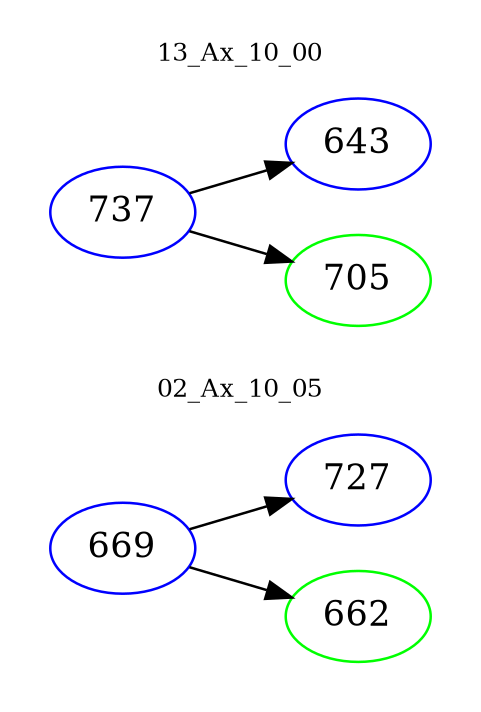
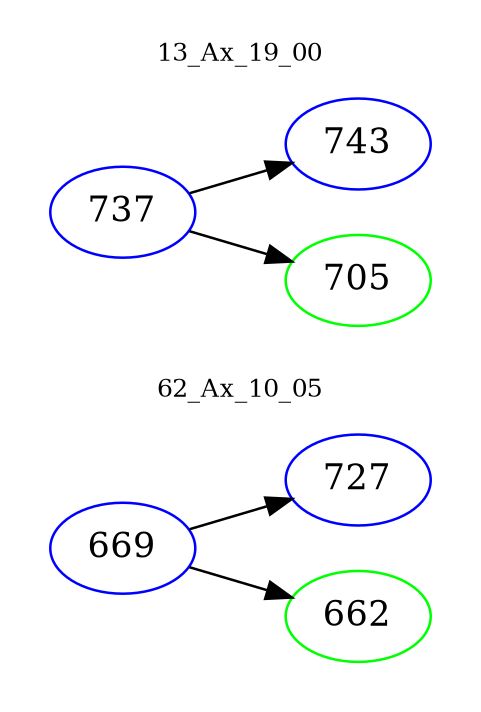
cluster "13_Ax_10_00": label "13_Ax_10_00" -> "13_Ax_19_00"
node "643": label "643" -> "743"
cluster "02_Ax_10_05": label "02_Ax_10_05" -> "62_Ax_10_05"
